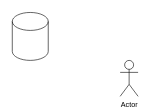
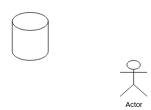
node "Actor": size 18x36 -> 27x36
